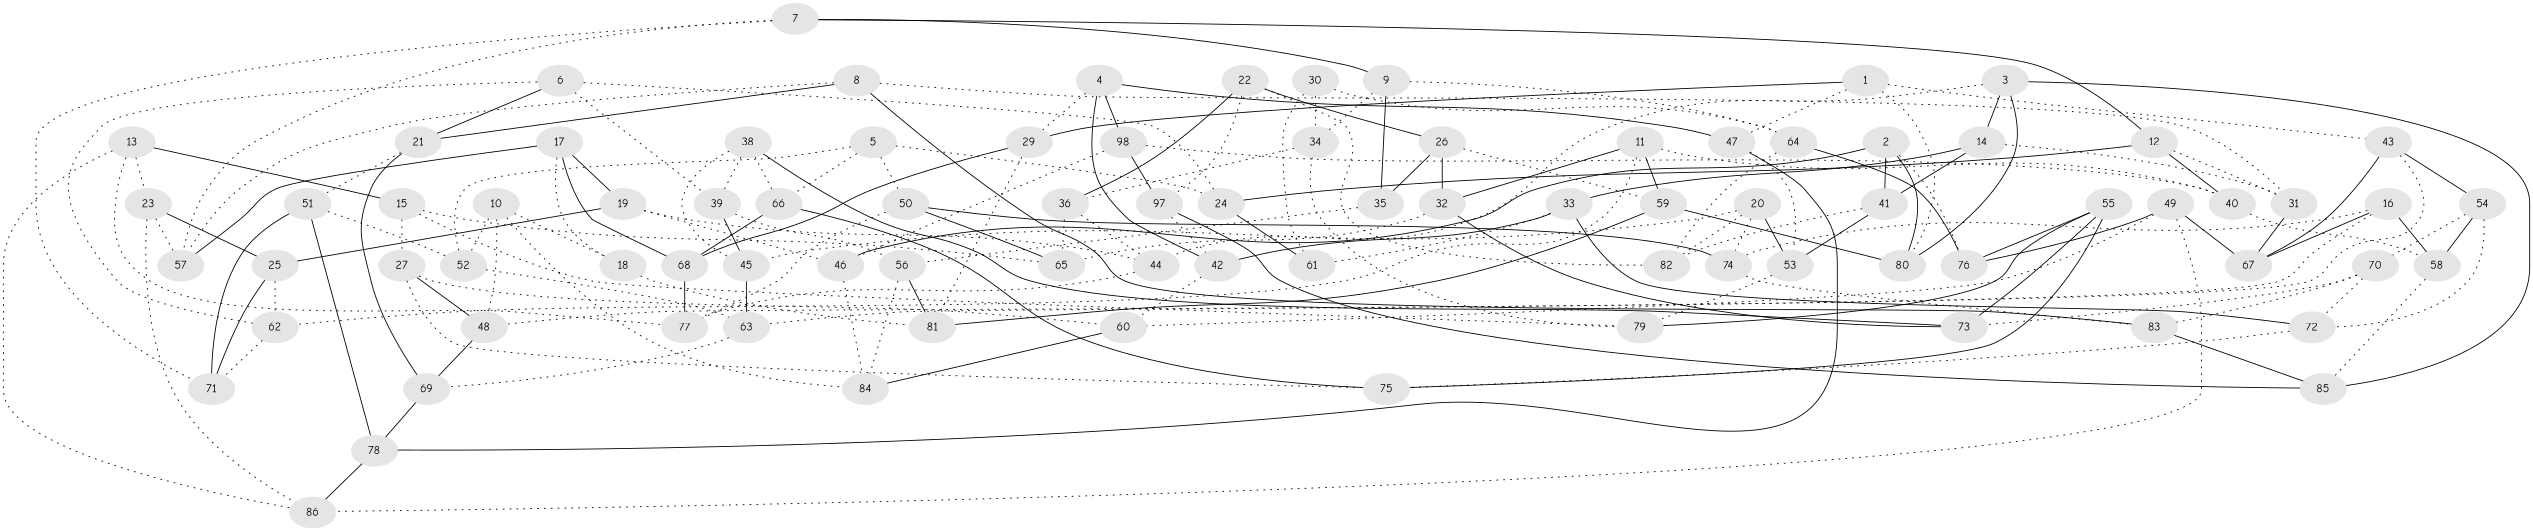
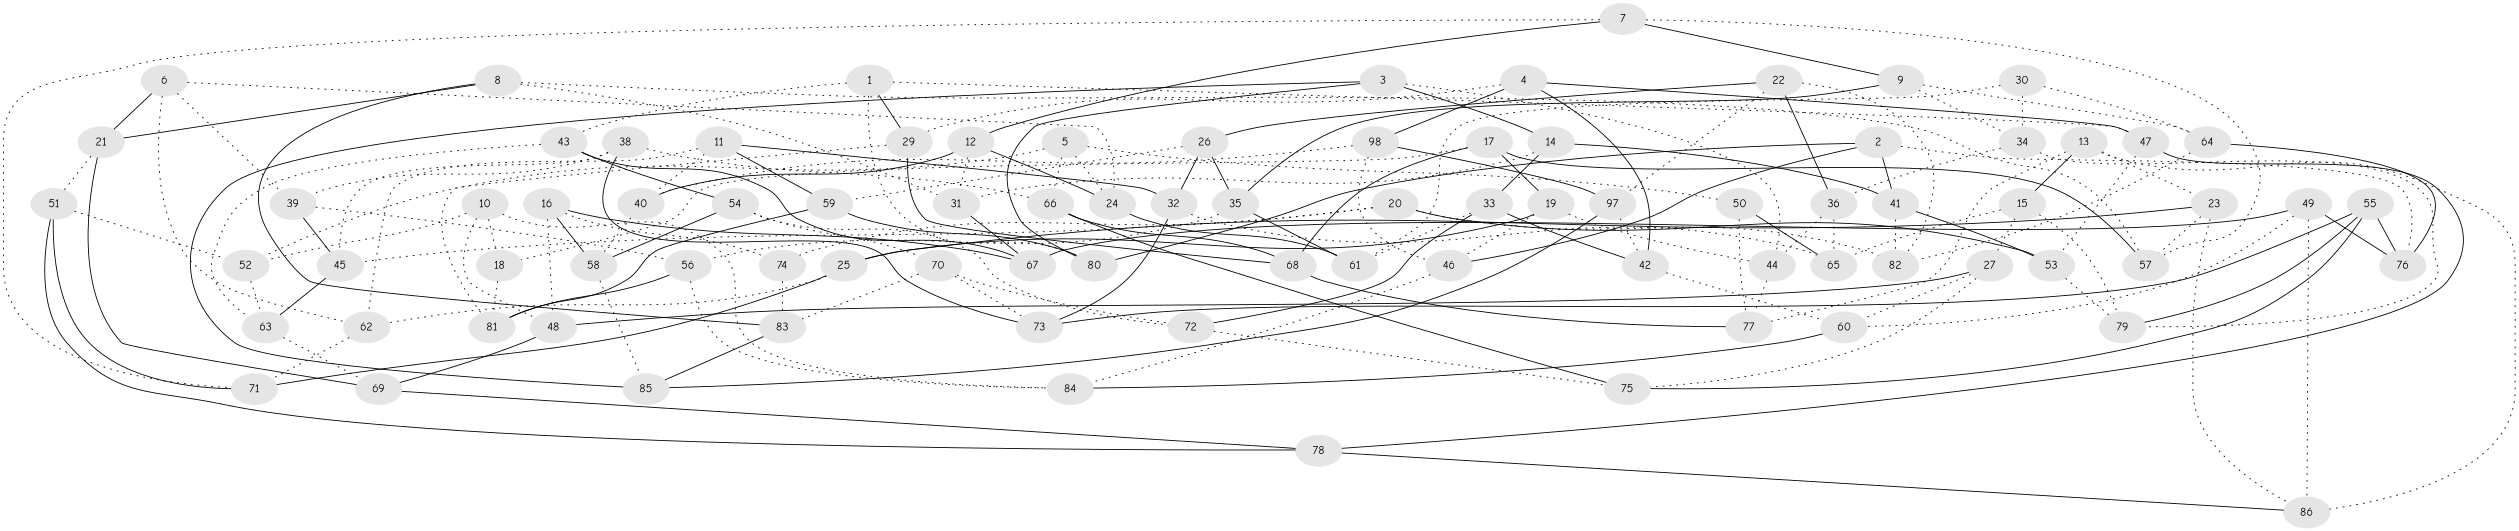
edge "50" -- "74": removed
edge "35" -- "61": added
